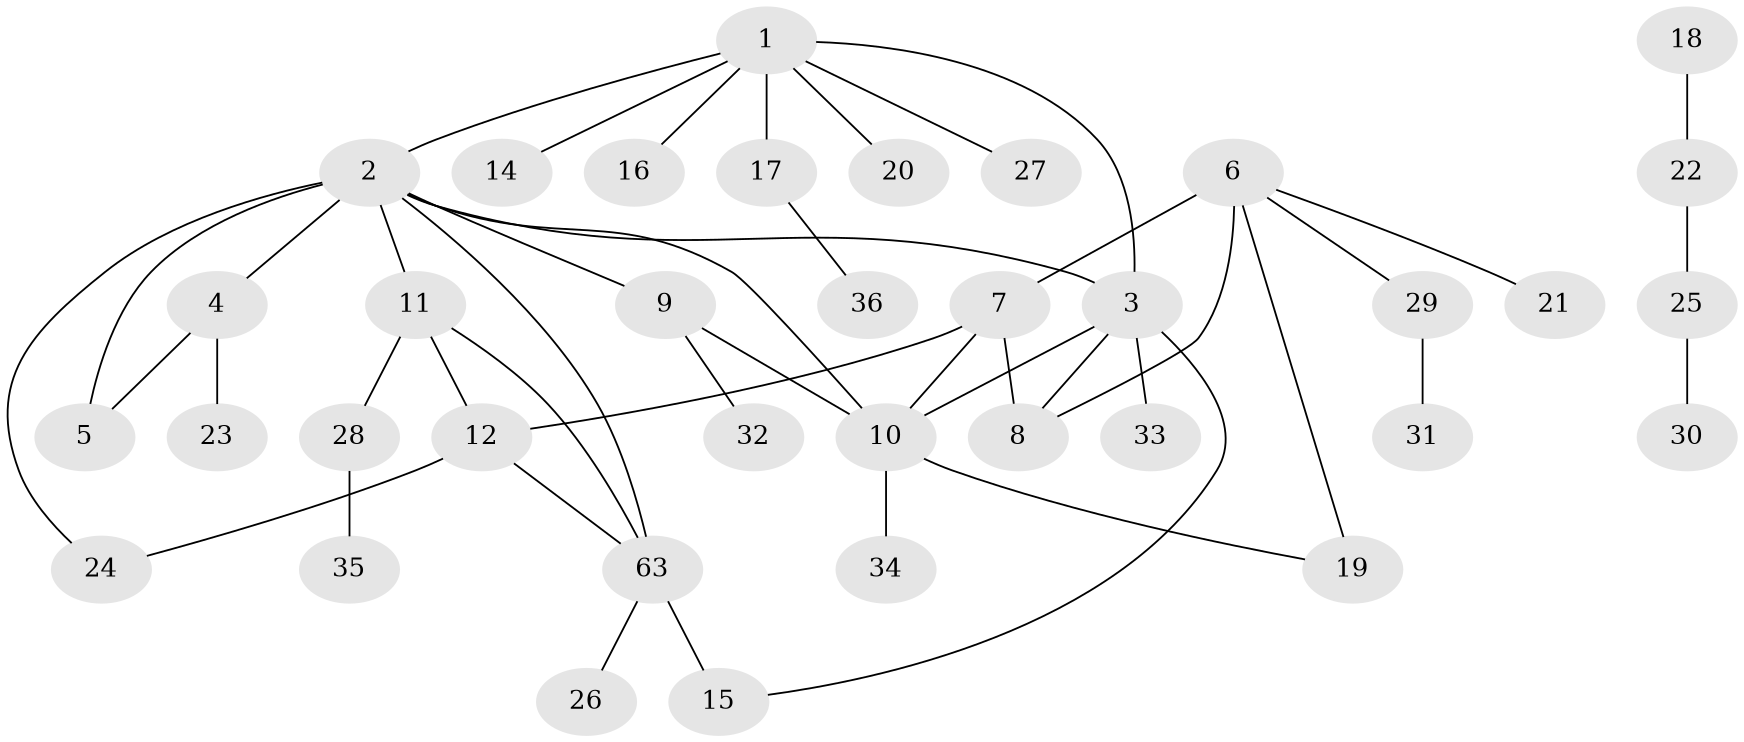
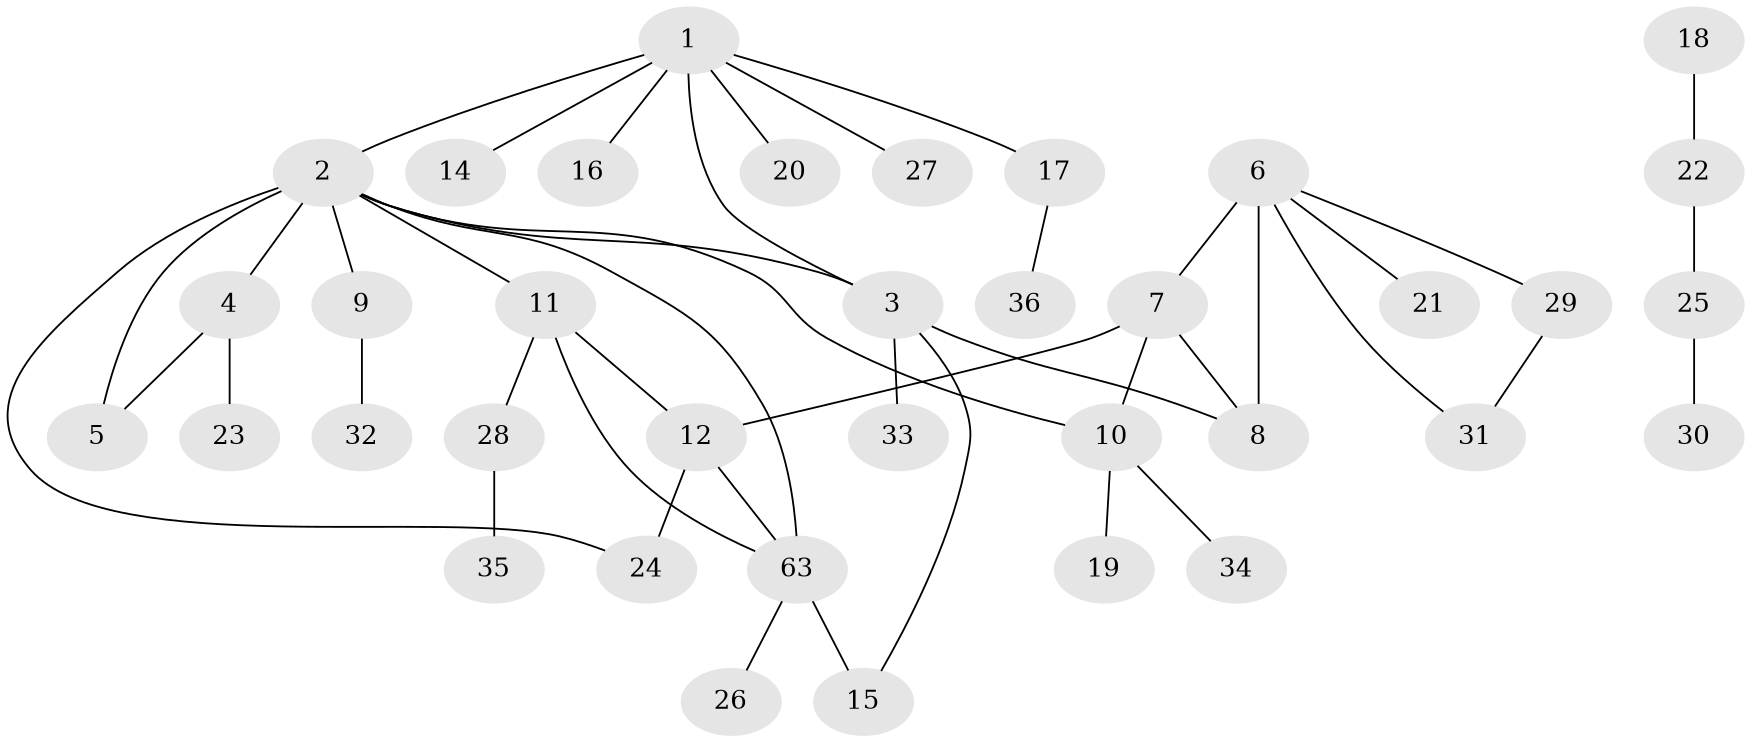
edge "3" -- "10": removed
edge "9" -- "10": removed
edge "6" -- "19": now "6" -- "31"
